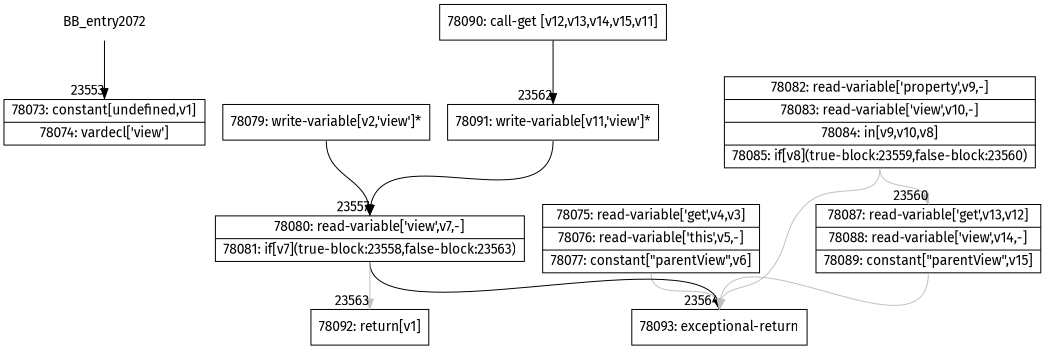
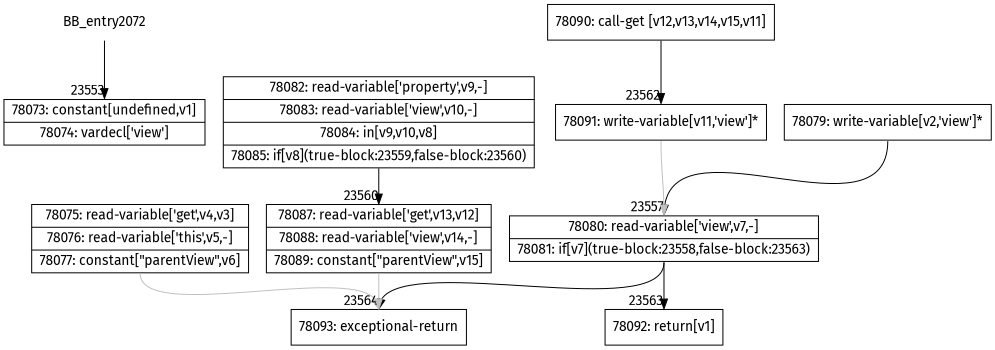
edge "78091: write-variable[v11,'view']*" -> "78080: read-variable['view',v7,-]": color black -> gray
edge "78082: read-variable['property',v9,-]" -> "78087: read-variable['get',v13,v12]": color gray -> black
edge "78082: read-variable['property',v9,-]" -> "78093: exceptional-return": removed
edge "78080: read-variable['view',v7,-]" -> "78092: return[v1]": color gray -> black
